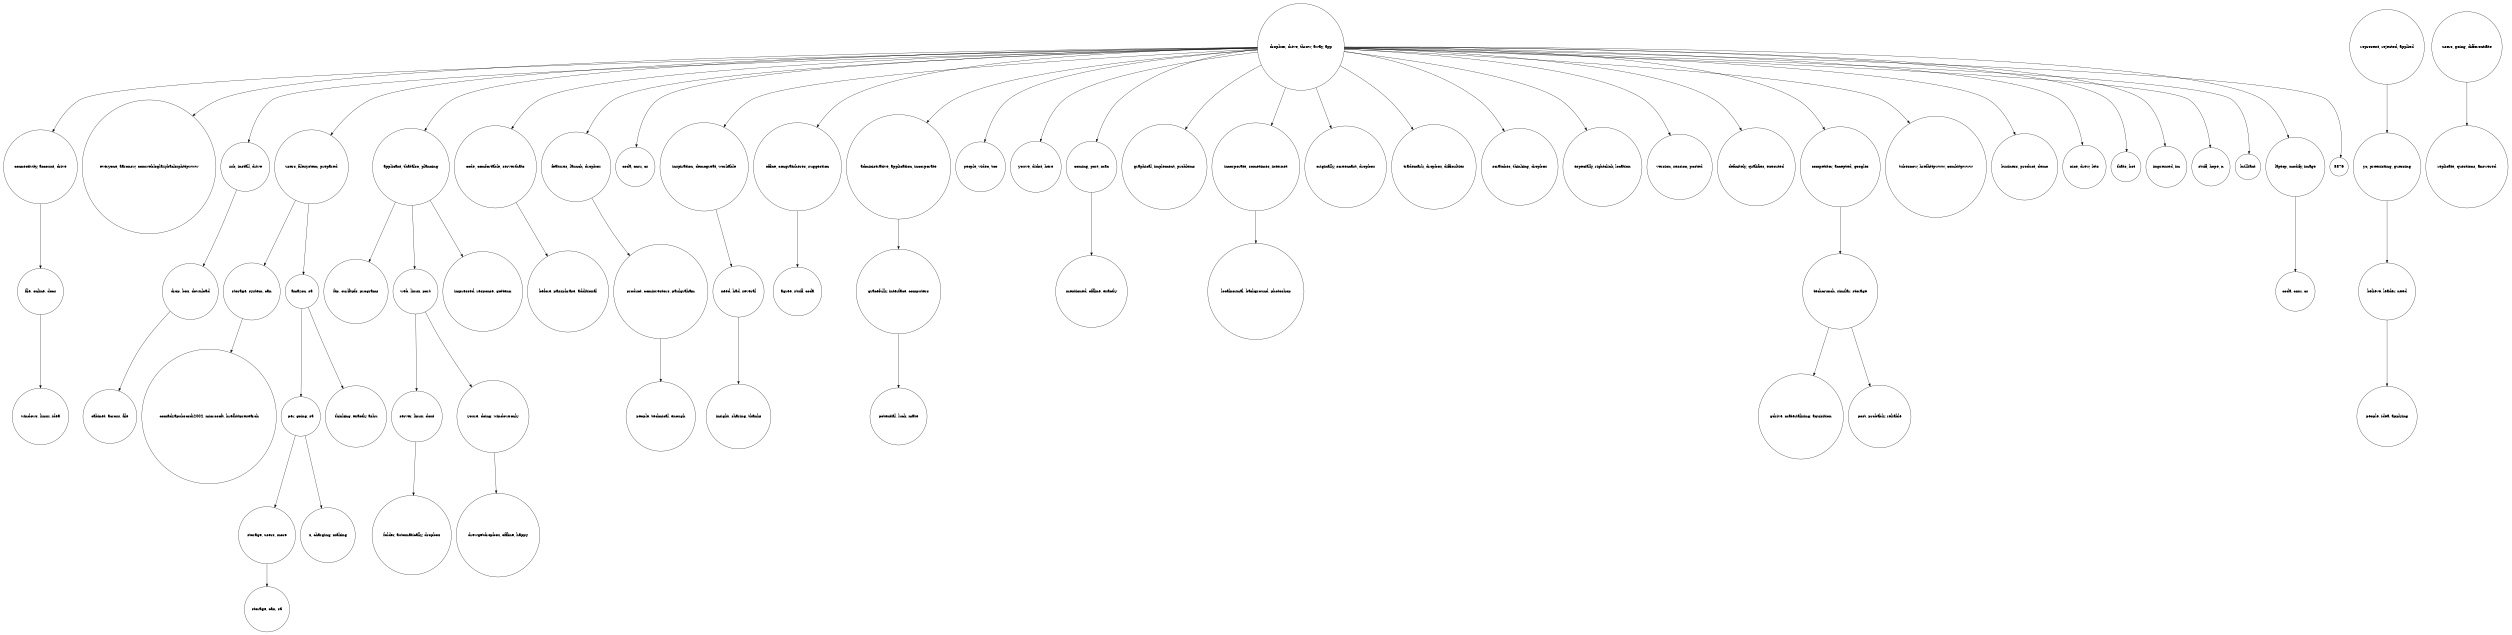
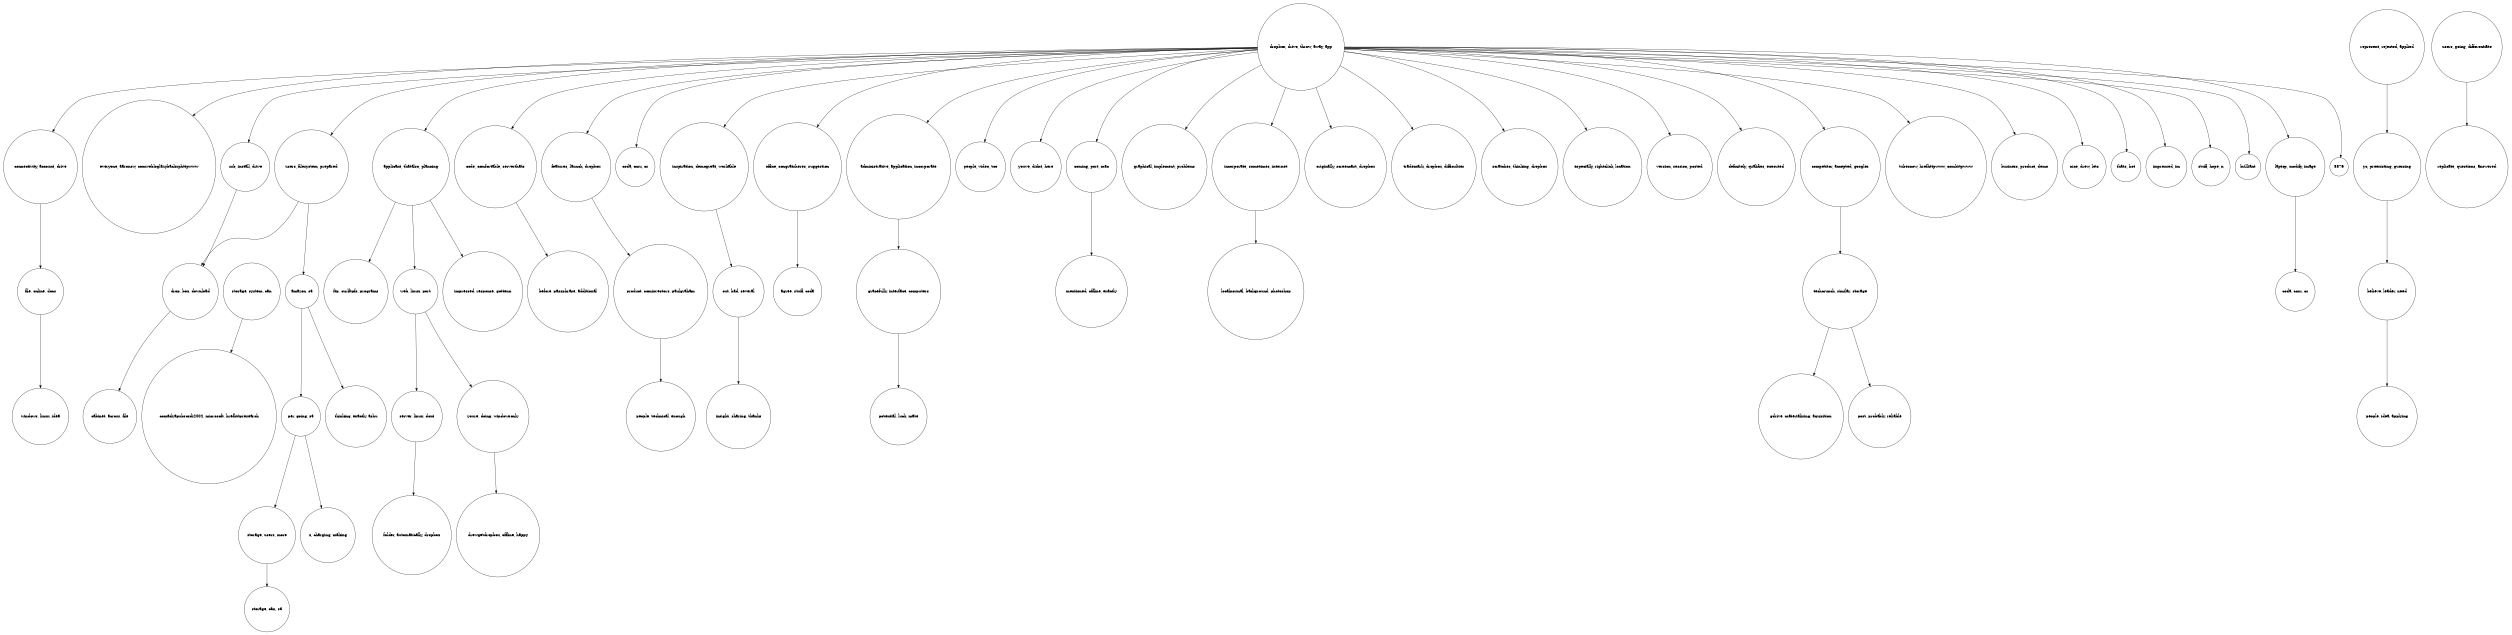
edge "users, filesystem, prepared" -> "storage, system, can": now "users, filesystem, prepared" -> "drop, box, download"
node "need, had, several": label "need, had, several" -> "out, had, several"
